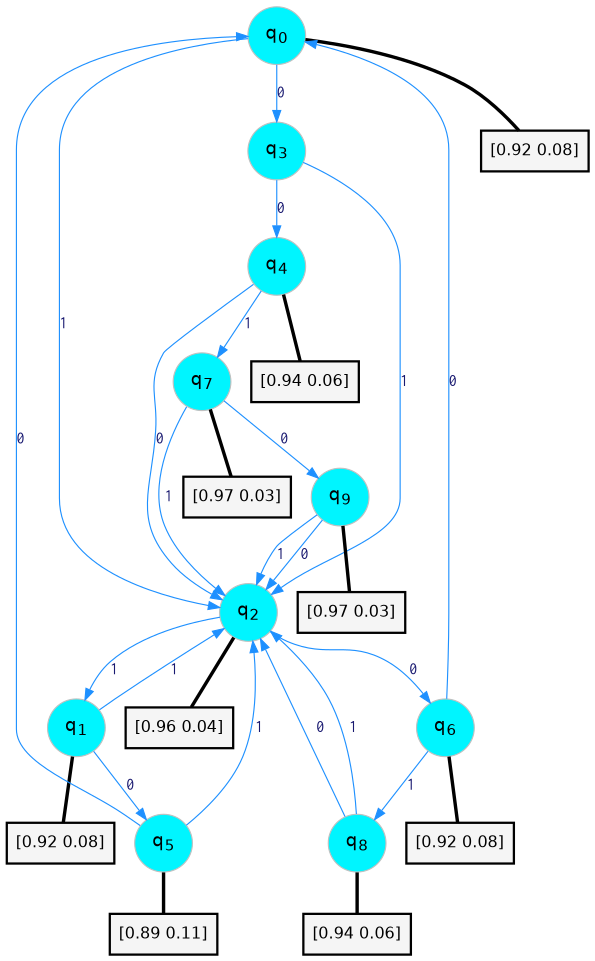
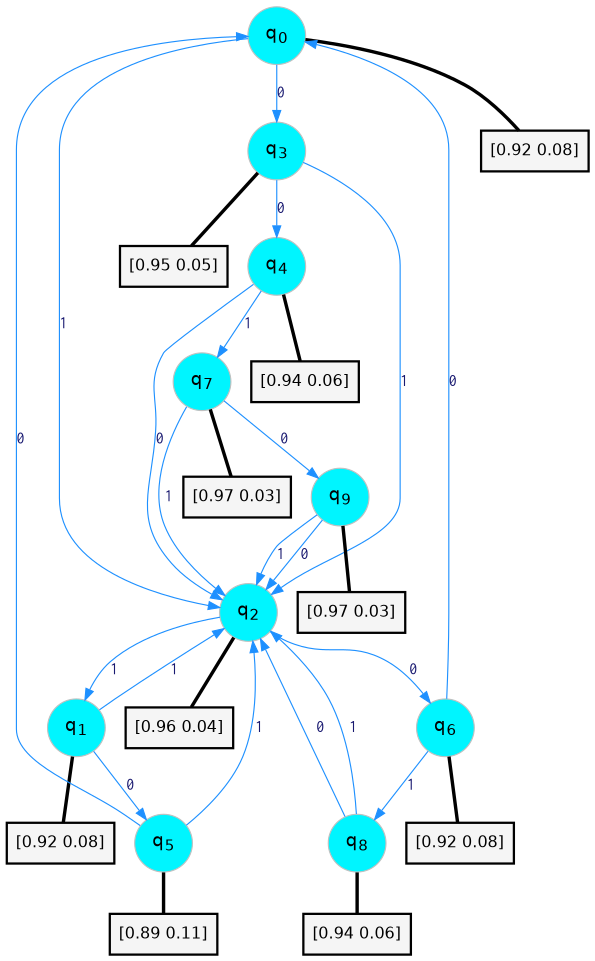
node "[0.95 0.05]": added
